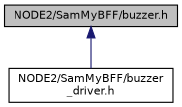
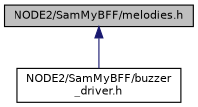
node "NODE2/SamMyBFF/buzzer.h": label "NODE2/SamMyBFF/buzzer.h" -> "NODE2/SamMyBFF/melodies.h"
